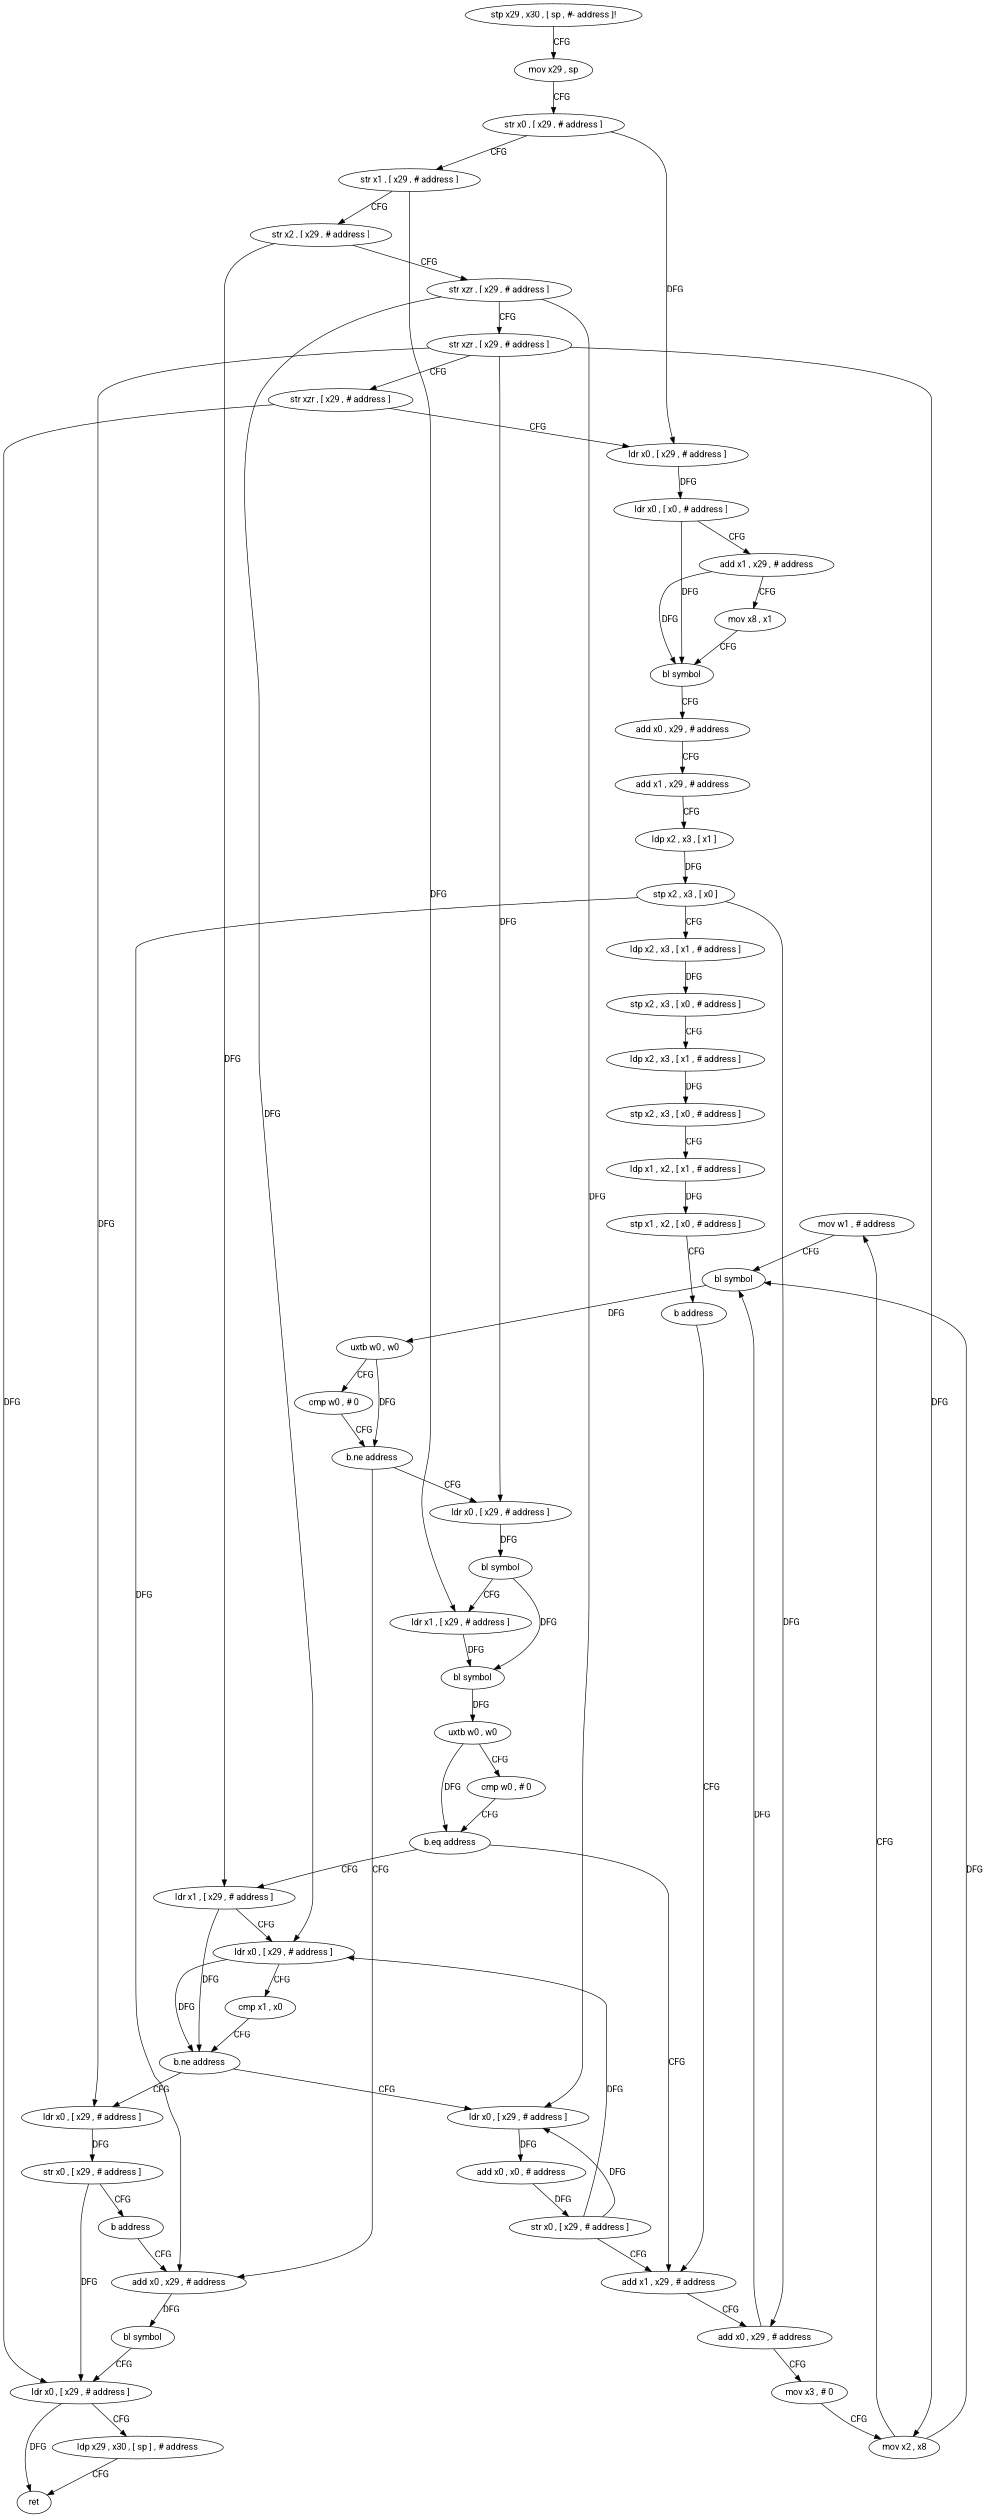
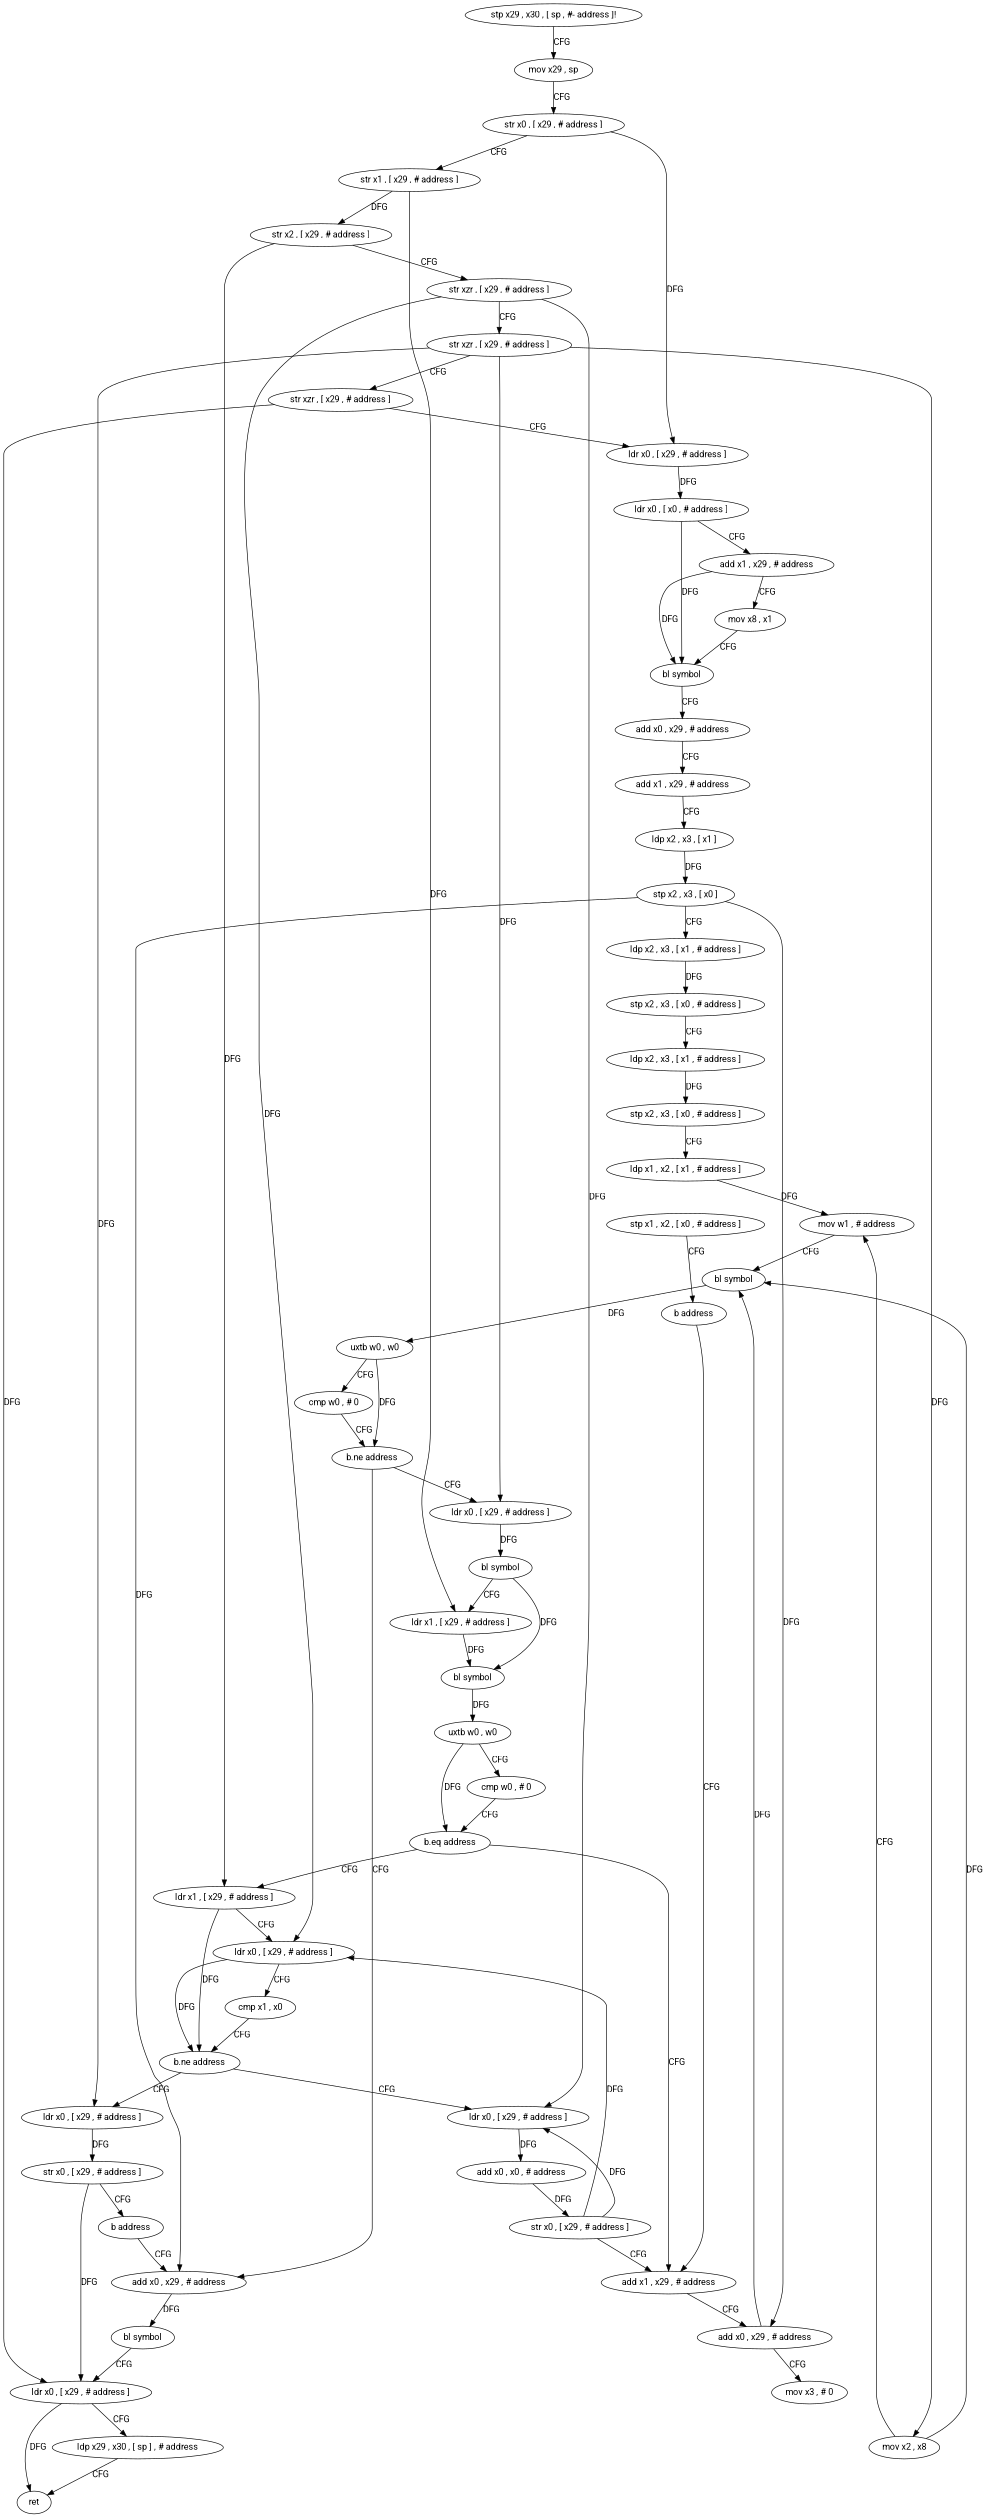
edge "str x1 , [ x29 , # address ]" -> "str x2 , [ x29 , # address ]": label "CFG" -> "DFG"
edge "ldp x1 , x2 , [ x1 , # address ]" -> "stp x1 , x2 , [ x0 , # address ]": now "ldp x1 , x2 , [ x1 , # address ]" -> "mov w1 , # address"
edge "mov x3 , # 0" -> "mov x2 , x8": removed, label "CFG"
